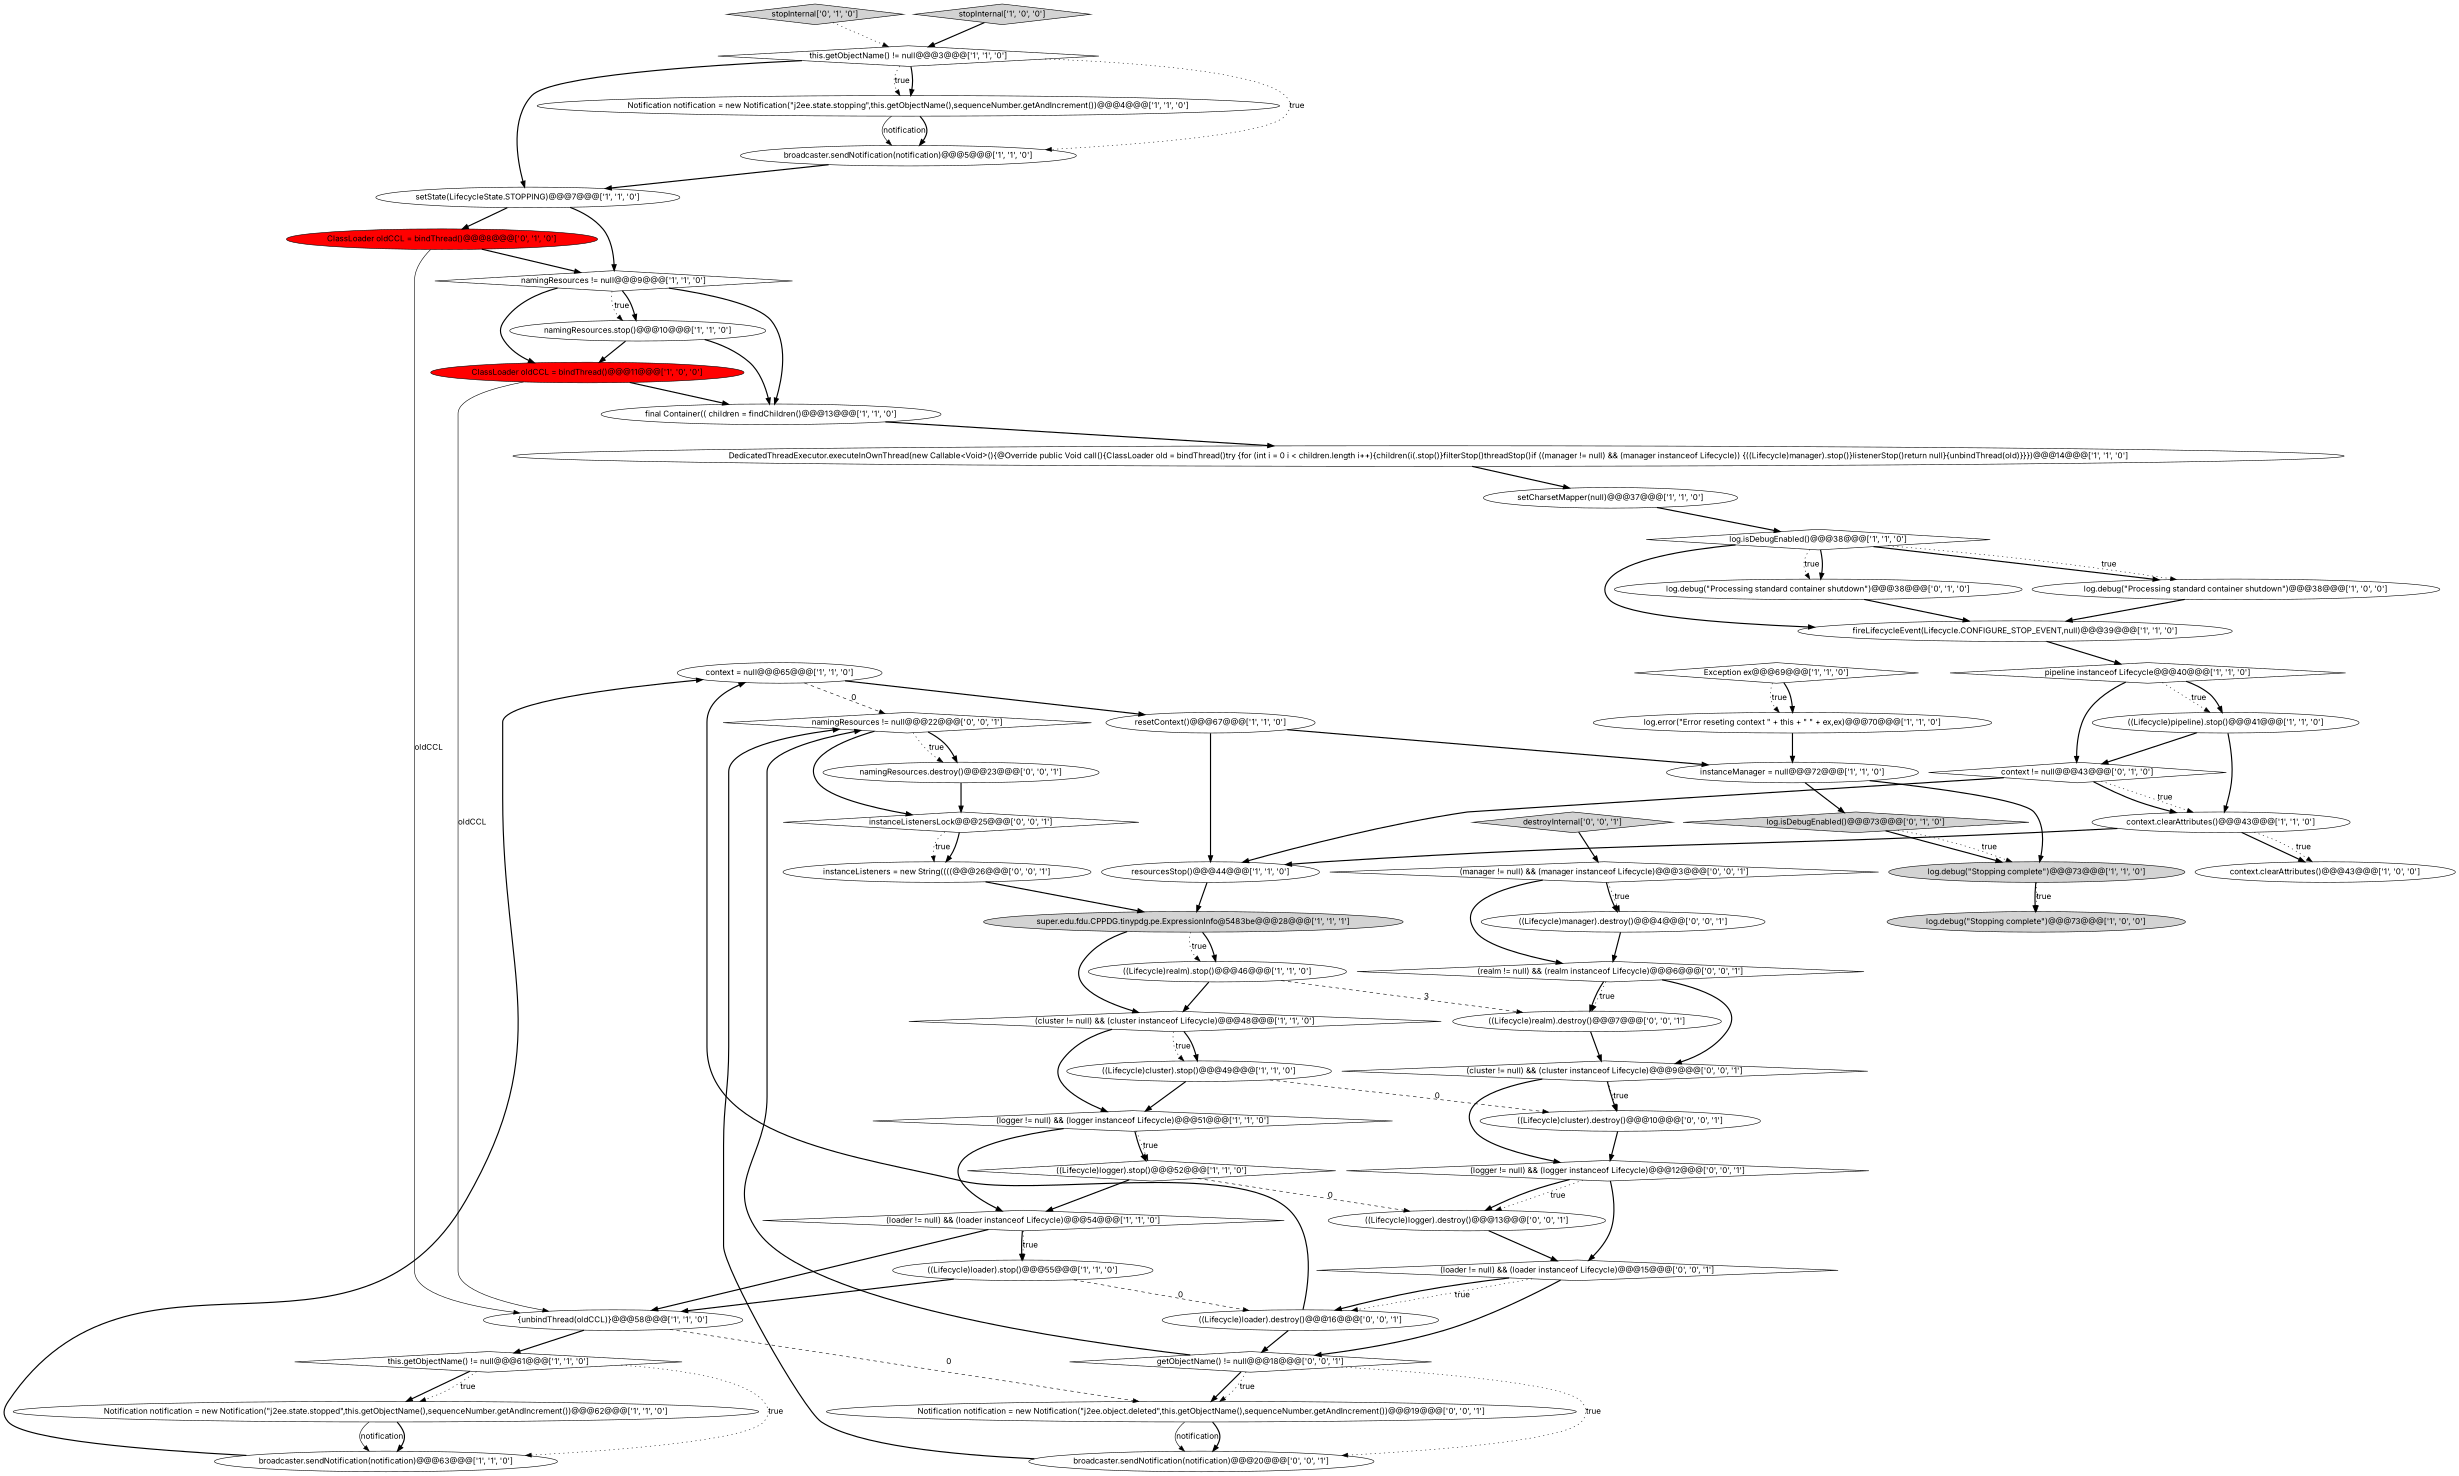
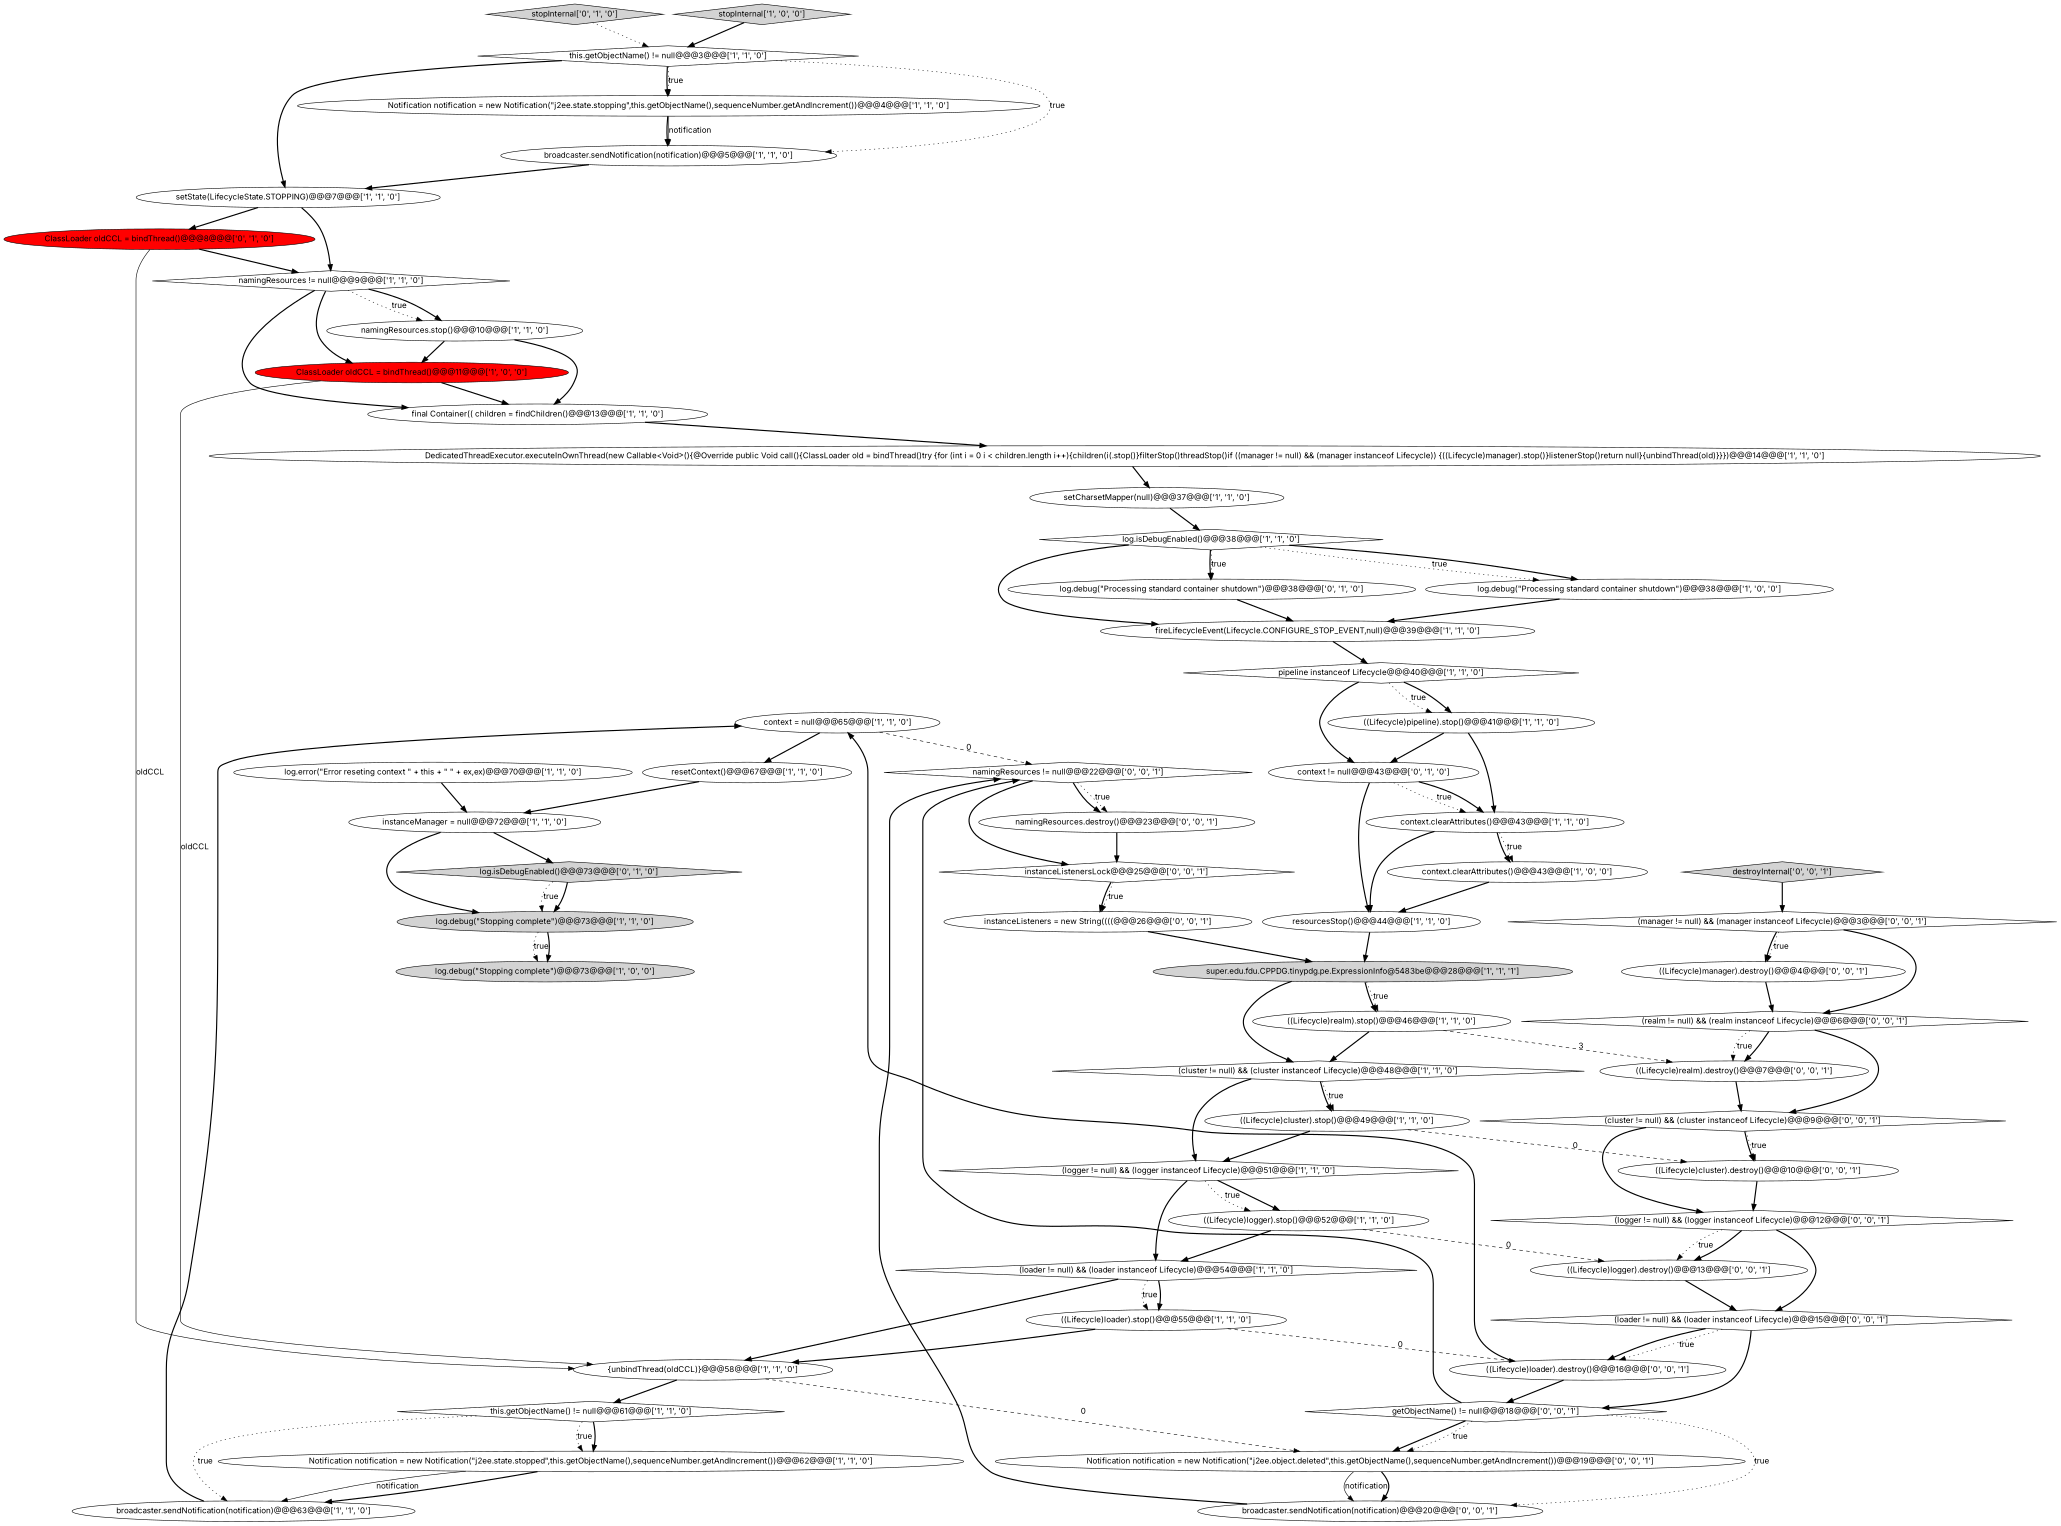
node "Exception ex@@@69@@@['1', '1', '0']": removed
node "context != null@@@43@@@['0', '1', '0']": shape diamond -> ellipse
edge "resetContext()@@@67@@@['1', '1', '0']" -> "resourcesStop()@@@44@@@['1', '1', '0']": now "context.clearAttributes()@@@43@@@['1', '0', '0']" -> "resourcesStop()@@@44@@@['1', '1', '0']"
node "((Lifecycle)logger).stop()@@@52@@@['1', '1', '0']": shape diamond -> ellipse
